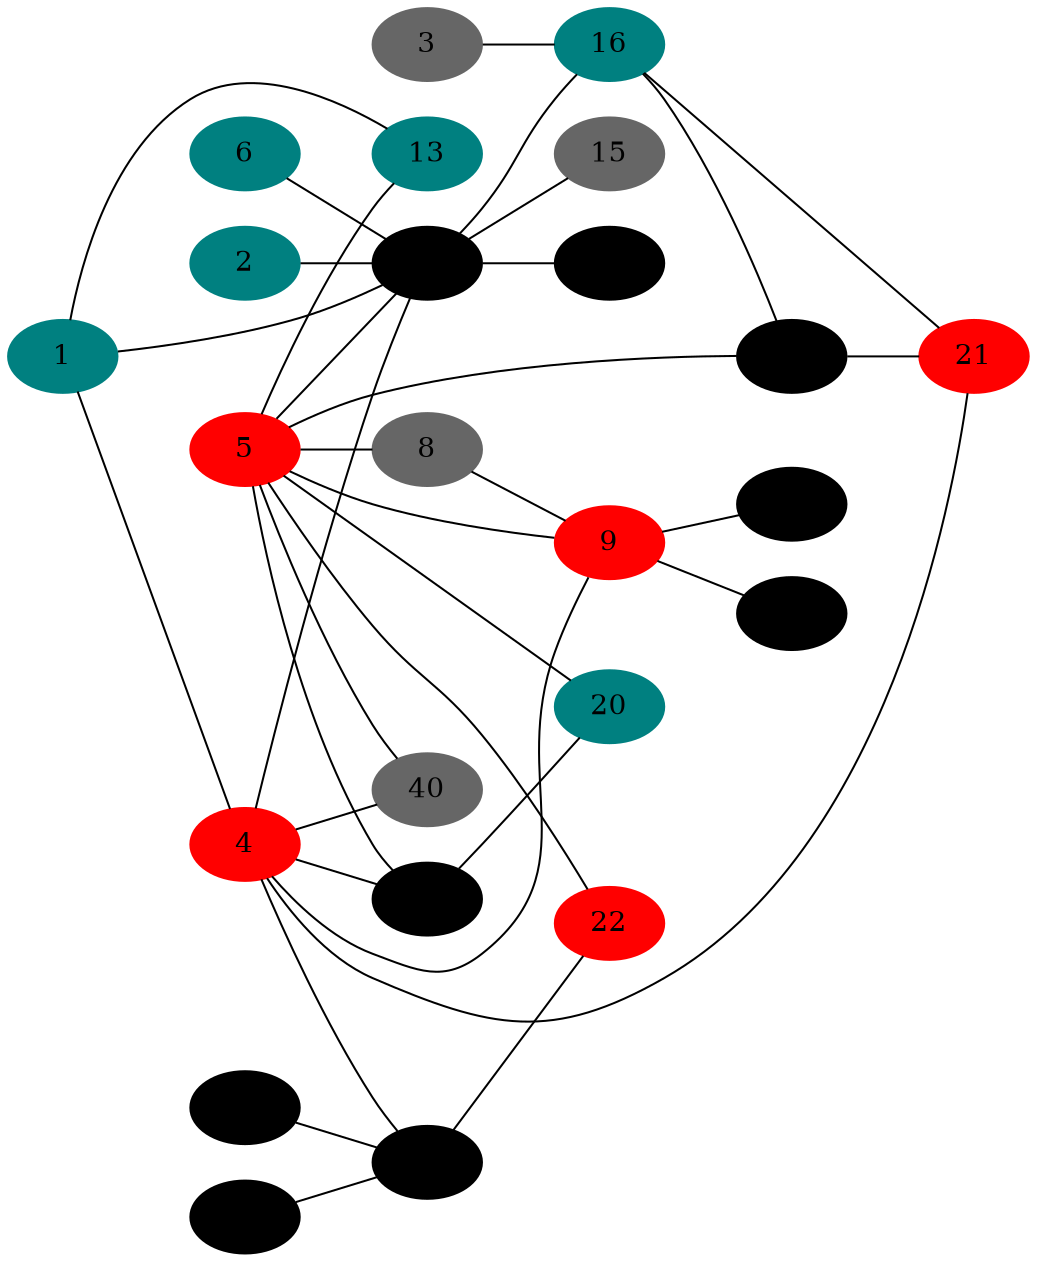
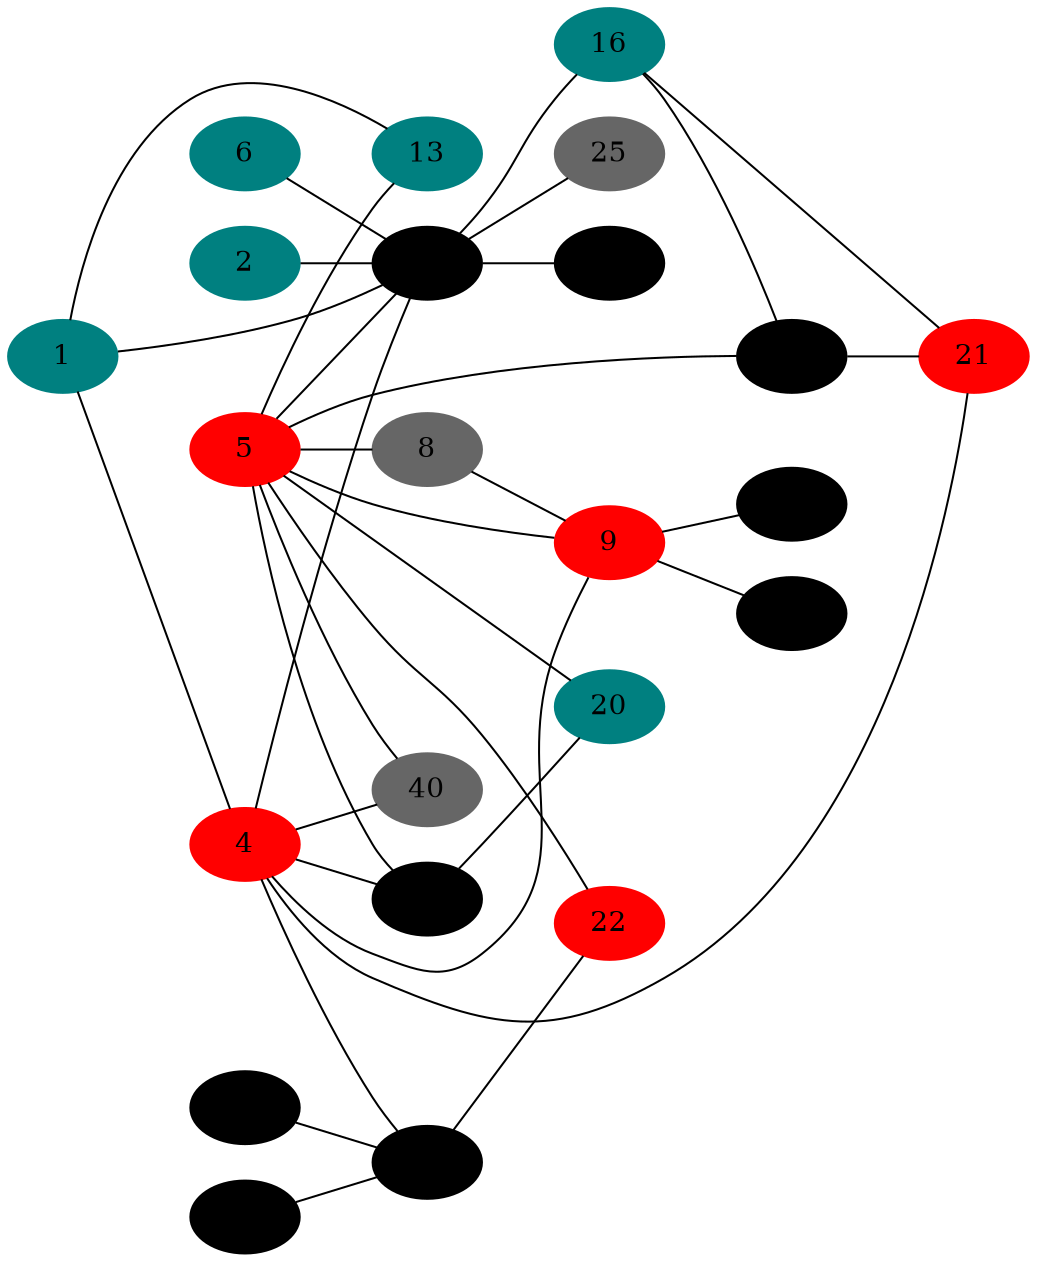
node "3": removed
node "15": label "15" -> "25"
